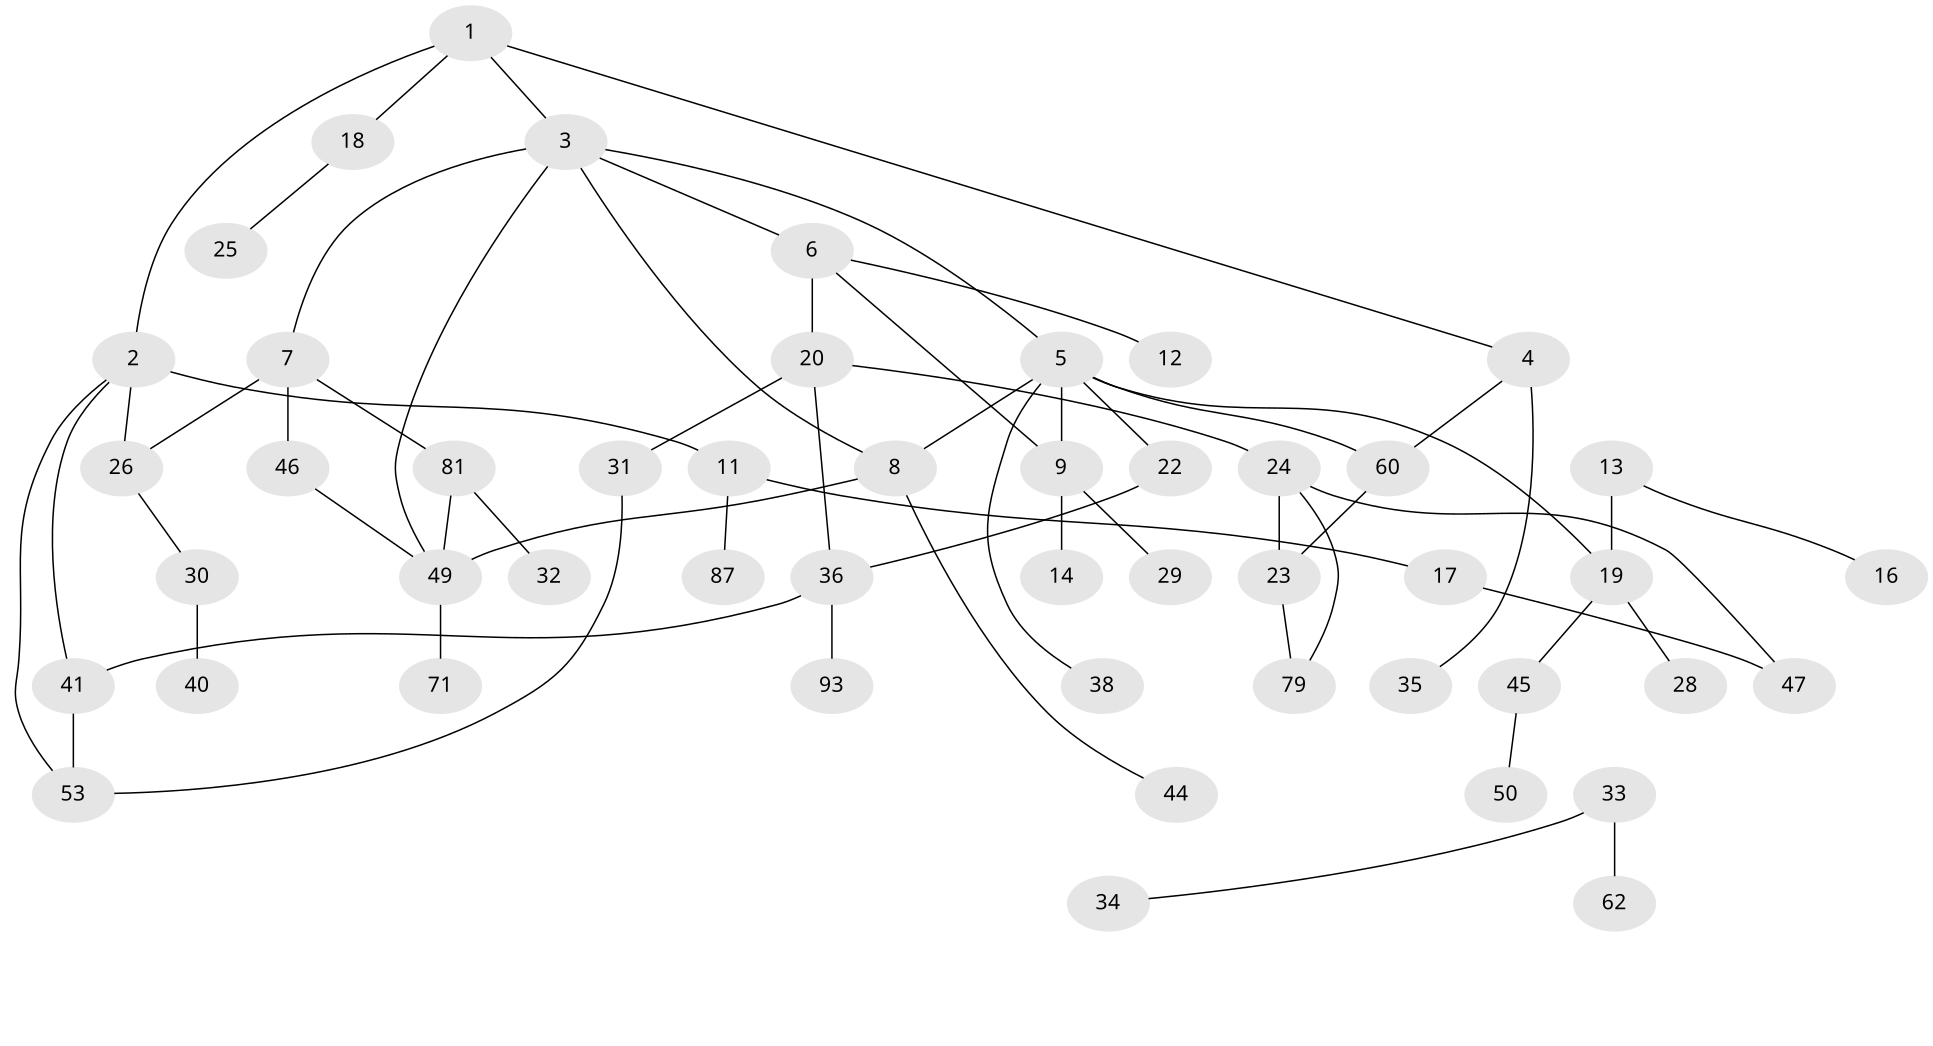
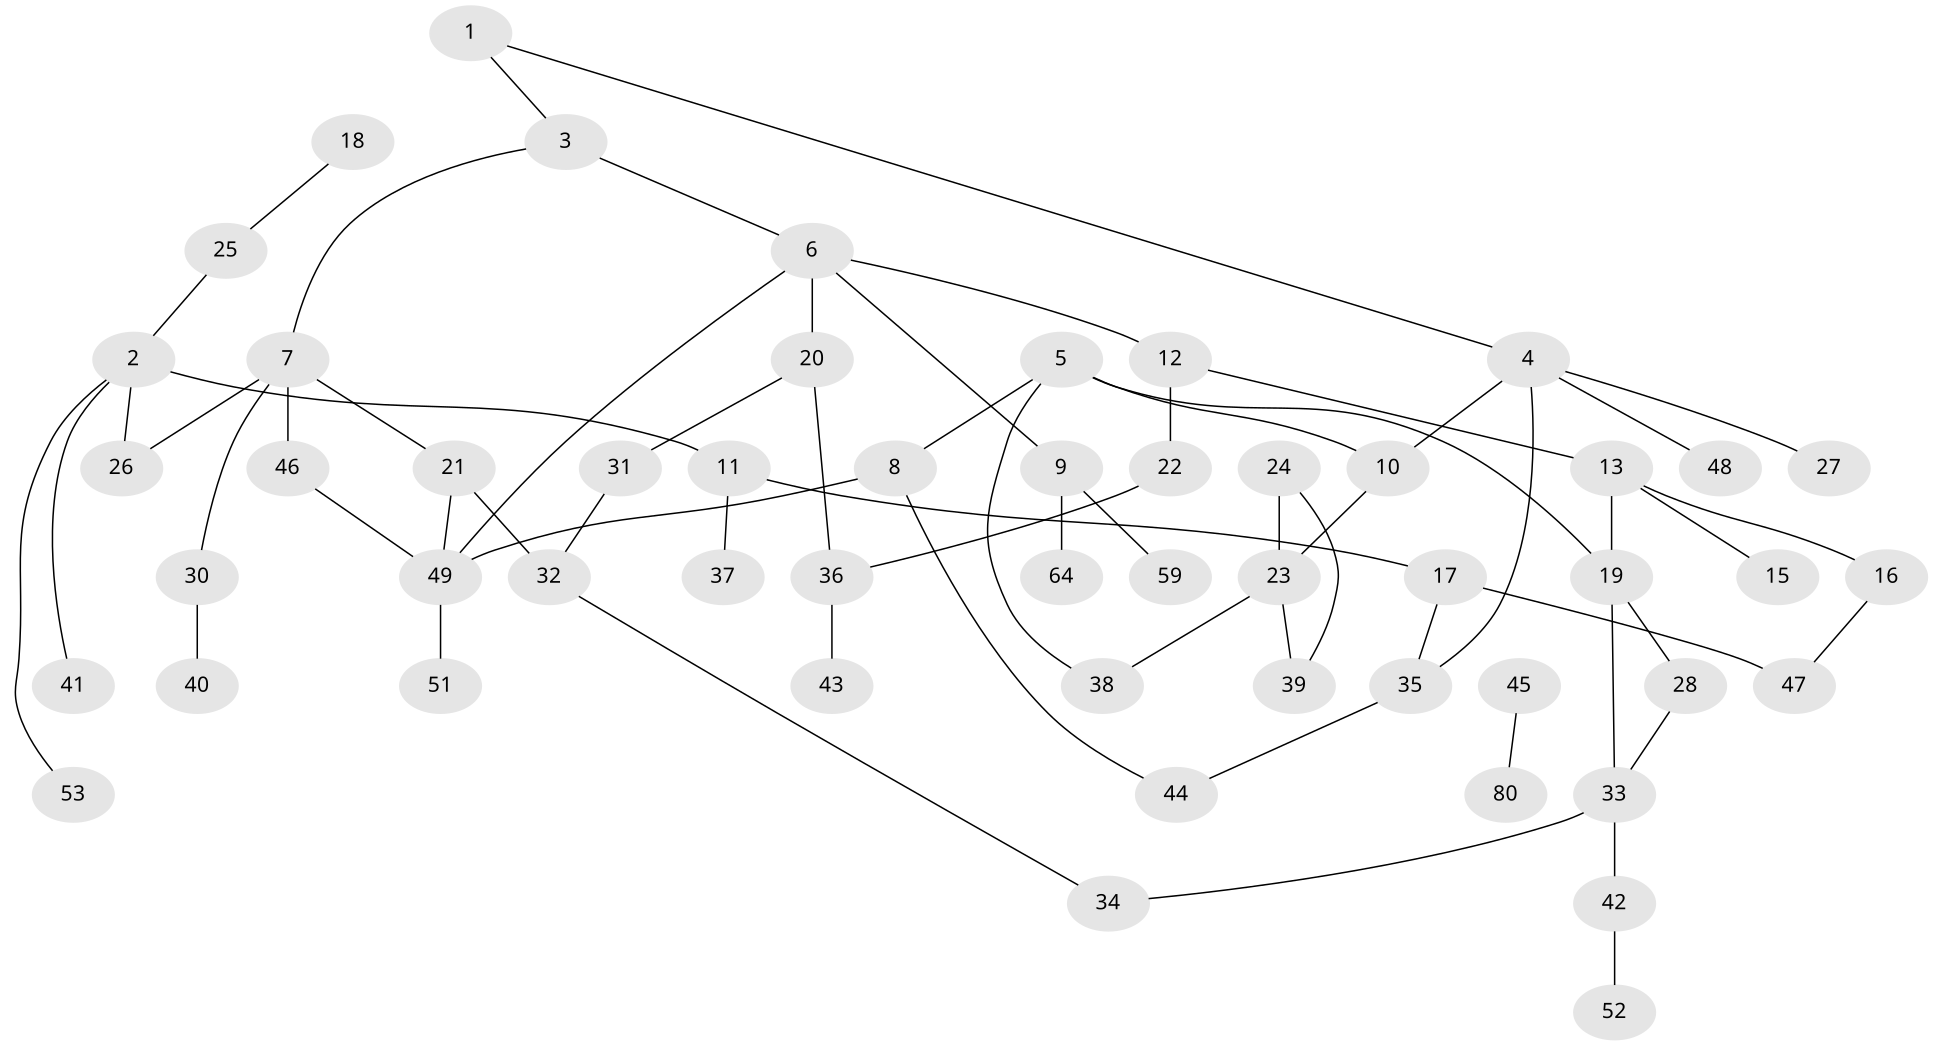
edge "1" -- "18": removed
edge "1" -- "2": now "25" -- "2"
edge "3" -- "5": removed
edge "3" -- "8": removed
edge "3" -- "49": now "6" -- "49"
edge "20" -- "24": removed
edge "5" -- "9": removed
edge "12" -- "13": added
edge "5" -- "22": now "12" -- "22"
node "81": label "81" -> "21"
node "60": label "60" -> "10"
node "48": added
node "27": added
edge "24" -- "47": now "16" -- "47"
edge "26" -- "30": now "7" -- "30"
node "87": label "87" -> "37"
node "14": label "14" -> "64"
node "29": label "29" -> "59"
node "15": added
edge "23" -- "38": added
edge "17" -- "35": added
edge "19" -- "45": now "19" -- "33"
edge "36" -- "41": removed
node "71": label "71" -> "51"
node "93": label "93" -> "43"
node "79": label "79" -> "39"
edge "31" -- "53": now "31" -- "32"
edge "35" -- "44": added
edge "28" -- "33": added
edge "41" -- "53": removed
edge "32" -- "34": added
node "50": label "50" -> "80"
node "62": label "62" -> "42"
node "52": added
